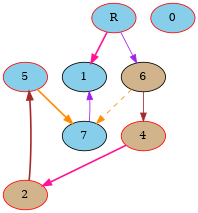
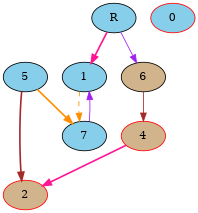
node "R": color red -> black
node "5": color red -> black
edge "6" -> "7": now "1" -> "7"
edge "2" -> "5": reversed
